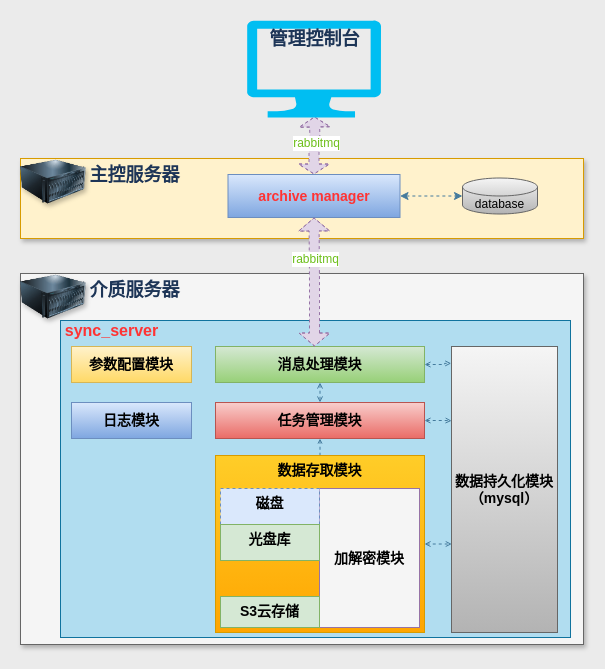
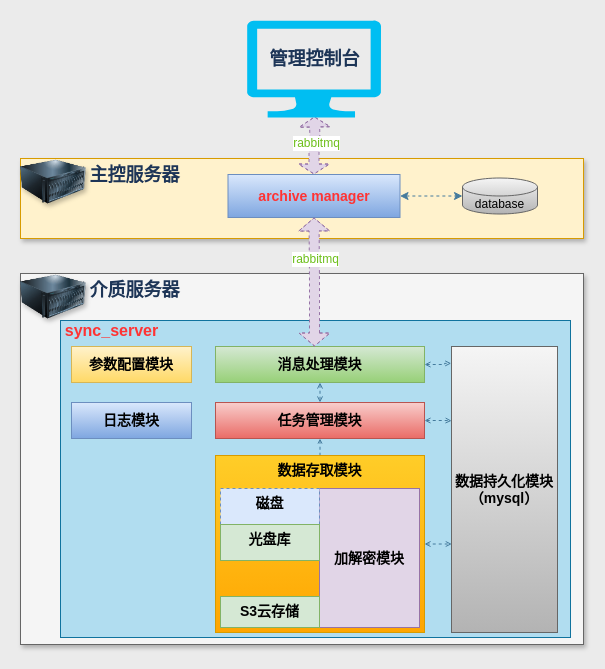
node "管理控制台": moved (314, 40) -> (314, 60)
node "加解密模块": fillcolor #f5f5f5 -> #e1d5e7
